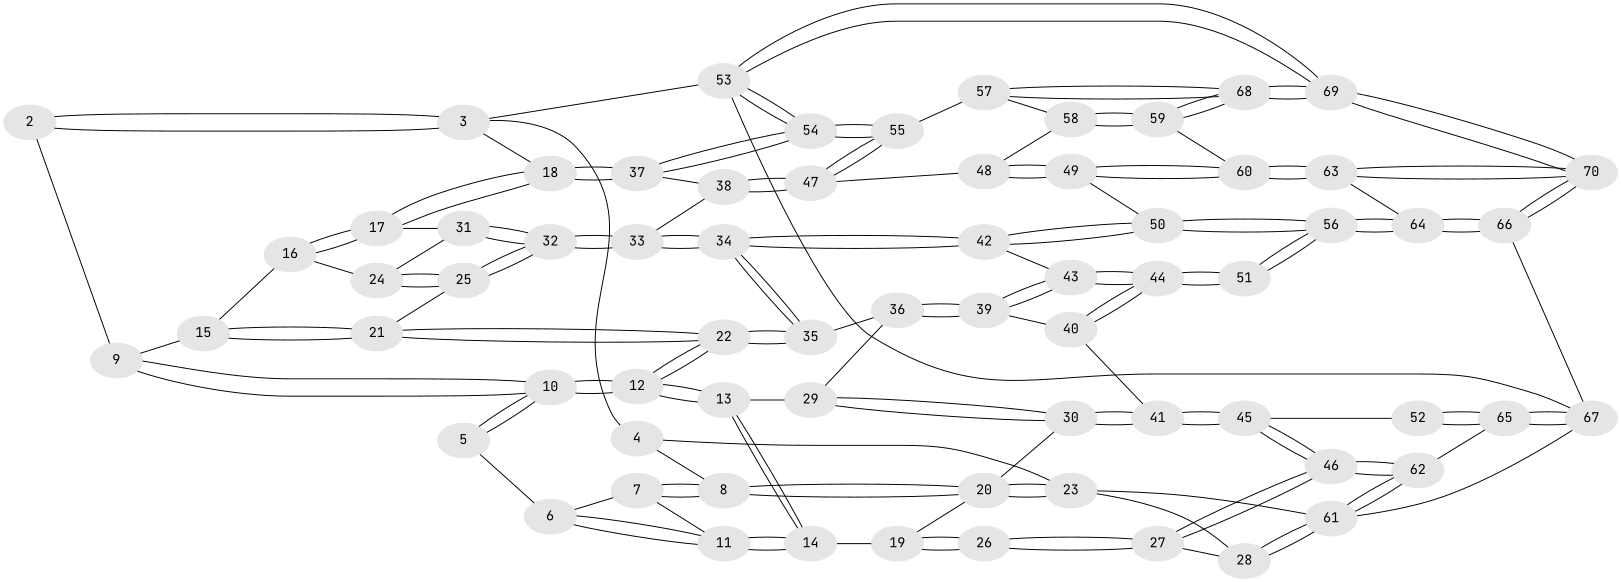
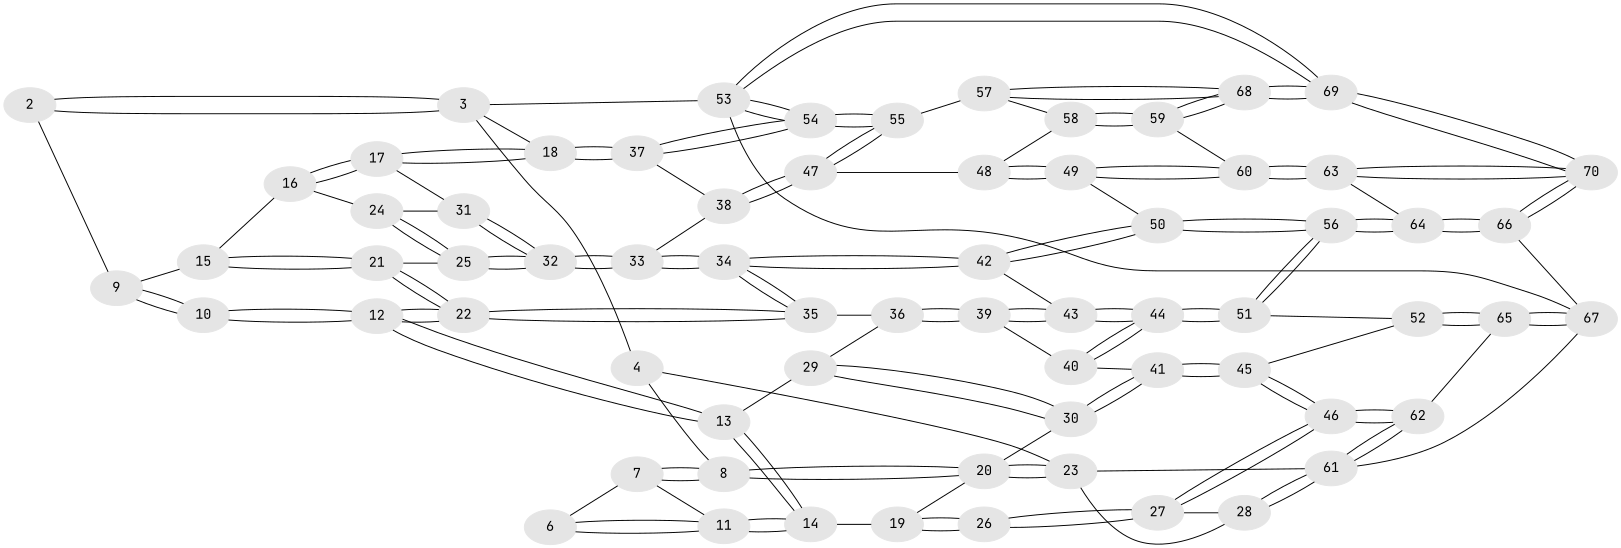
edge "51" -- "52": added
node "5": removed
